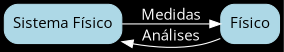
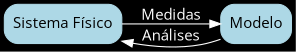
node "Físico": label "Físico" -> "Modelo"
